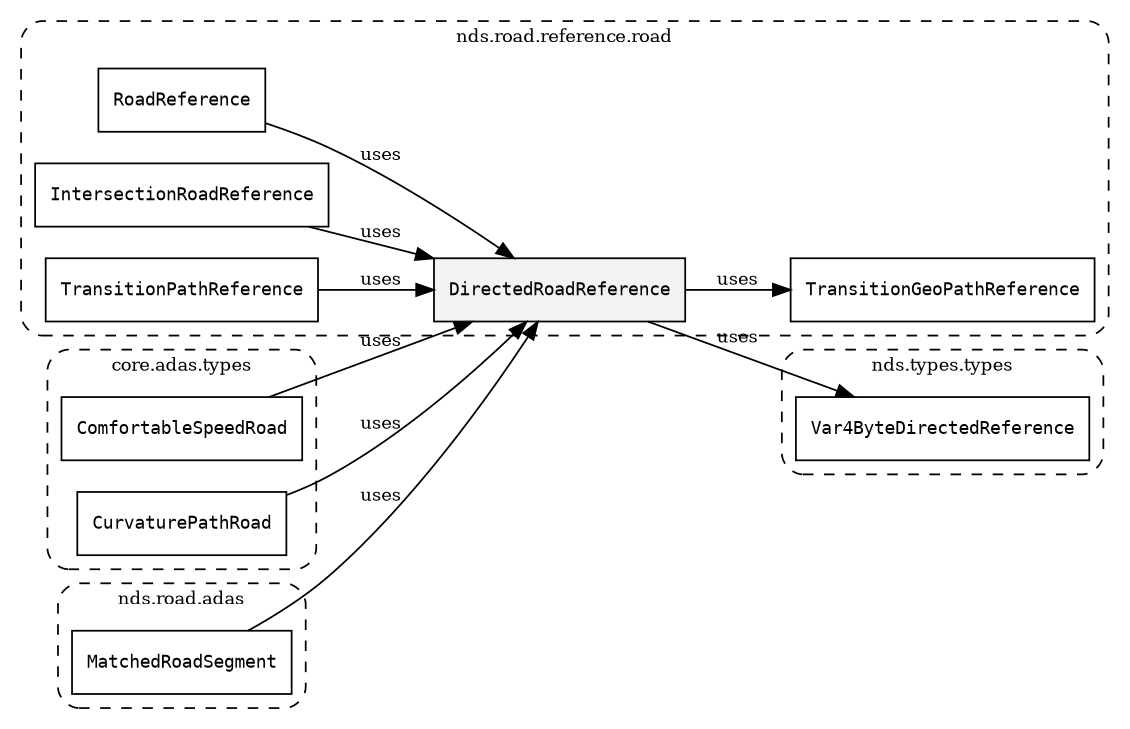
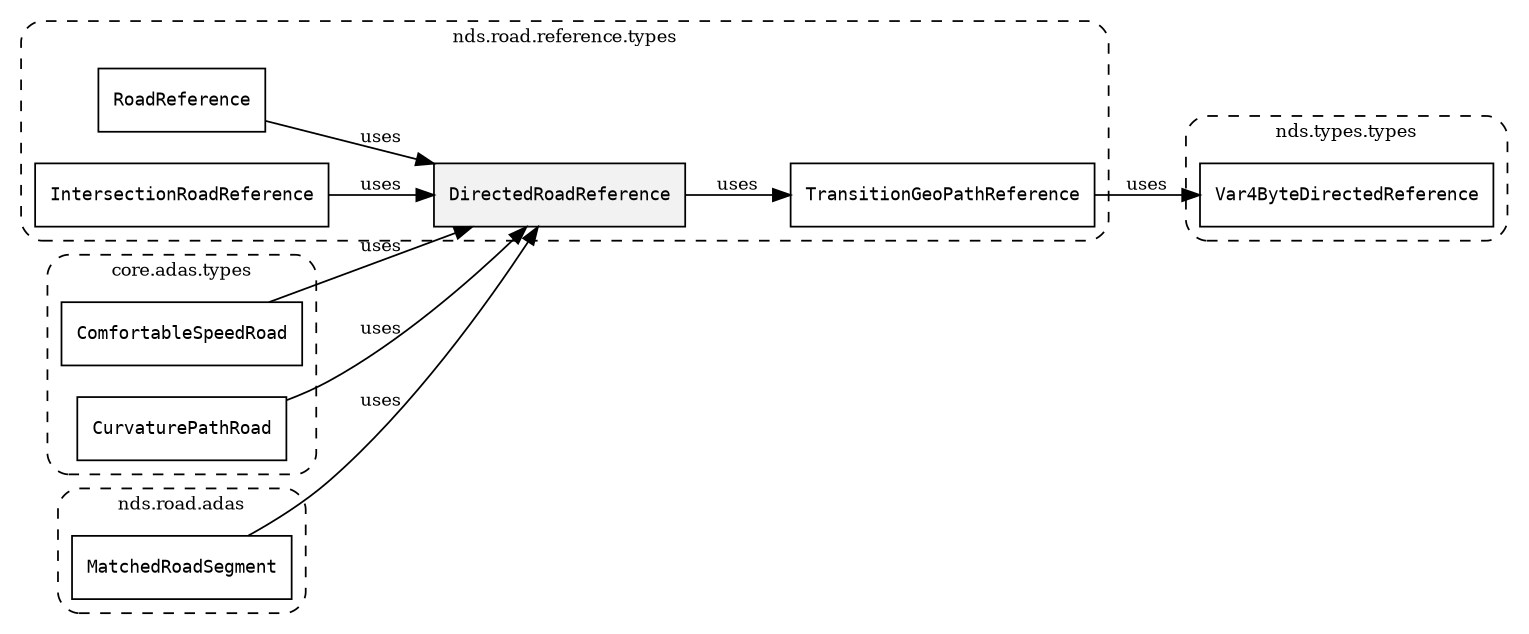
cluster "nds.road.reference.road": label "nds.road.reference.road" -> "nds.road.reference.types"
node "TransitionPathReference": removed
edge "DirectedRoadReference" -> "Var4ByteDirectedReference": now "TransitionGeoPathReference" -> "Var4ByteDirectedReference"
